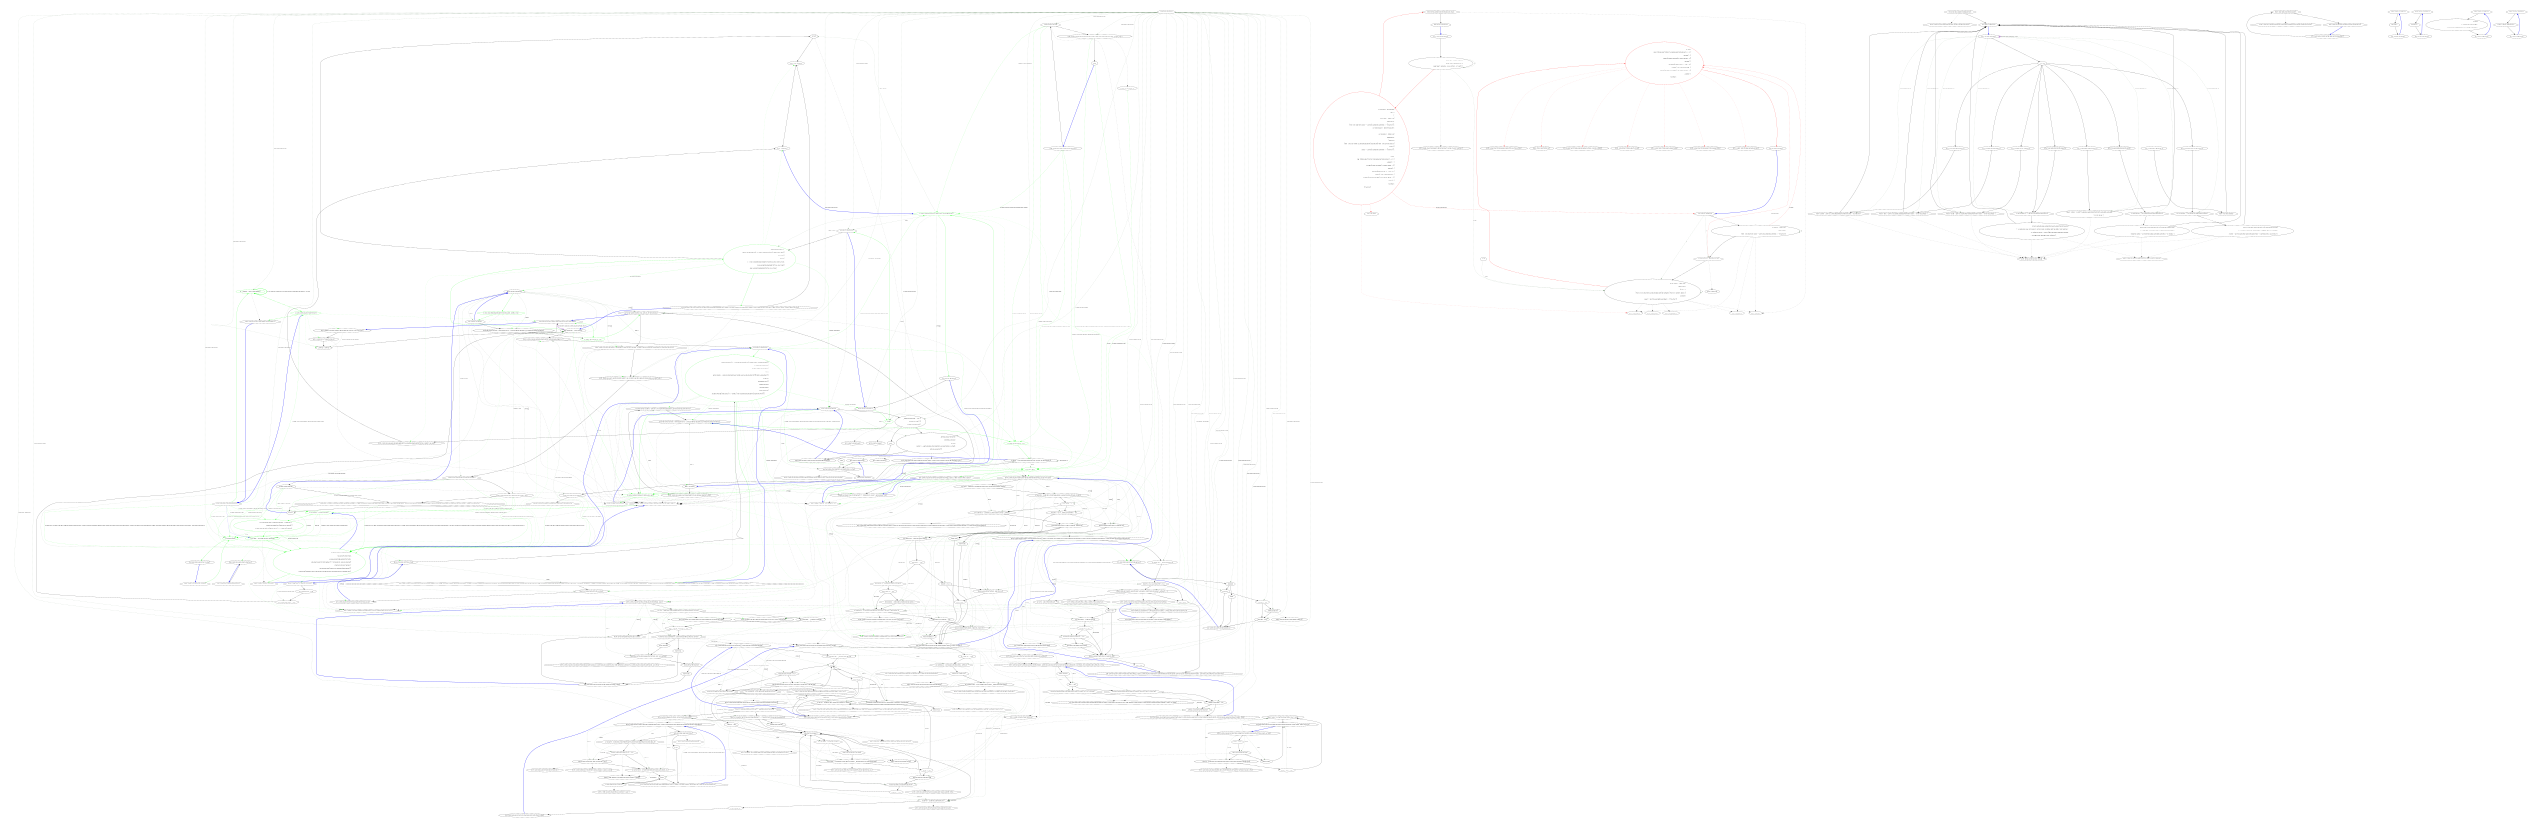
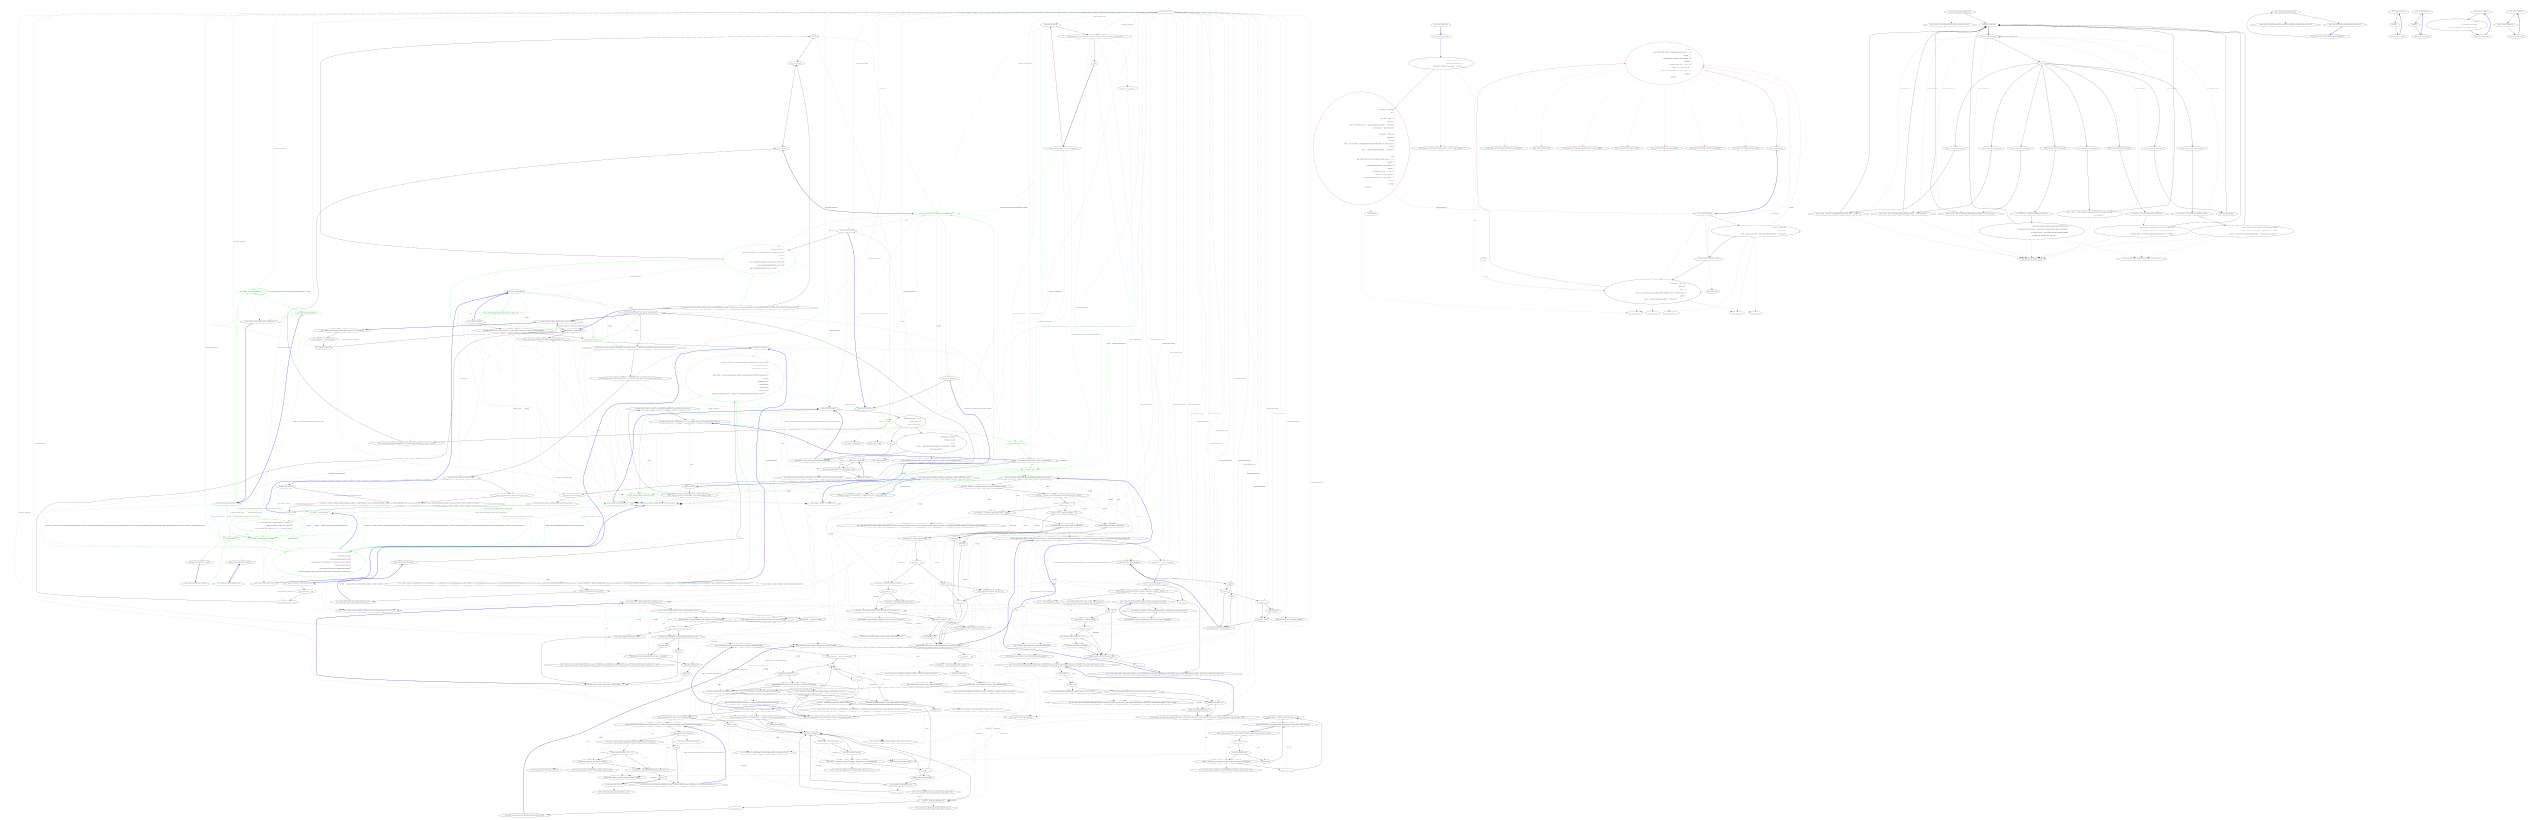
node "return string.Join(Environment.NewLine, msgs);": removed
edge "error.Tag" -> "var seqOutRange = ((SequenceOutOfRangeError)error)": now "error.Tag" -> "ErrorType.NoVerbSelectedError"
